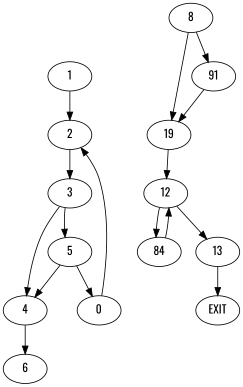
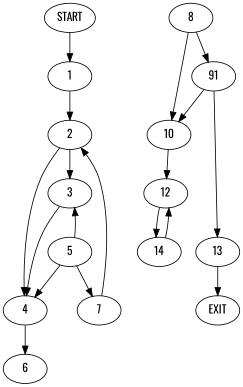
node "START": added
node "19": label "19" -> "10"
edge "2" -> "4": added
edge "3" -> "5": reversed
edge "12" -> "13": now "91" -> "13"
node "84": label "84" -> "14"
node "0": label "0" -> "7"
